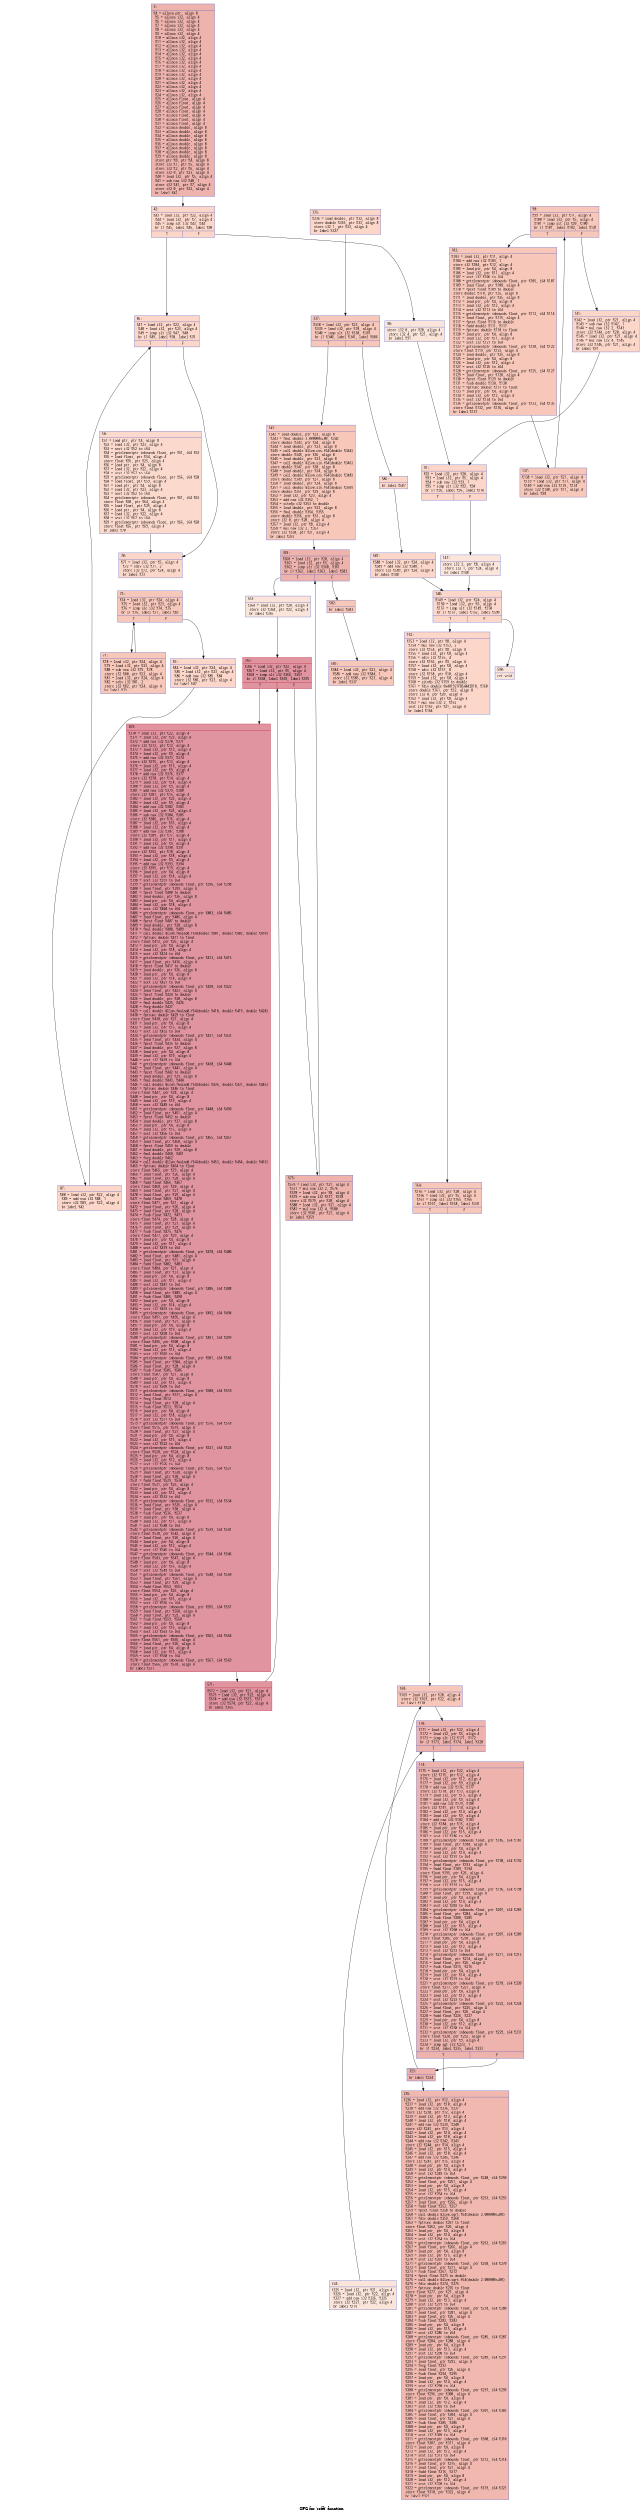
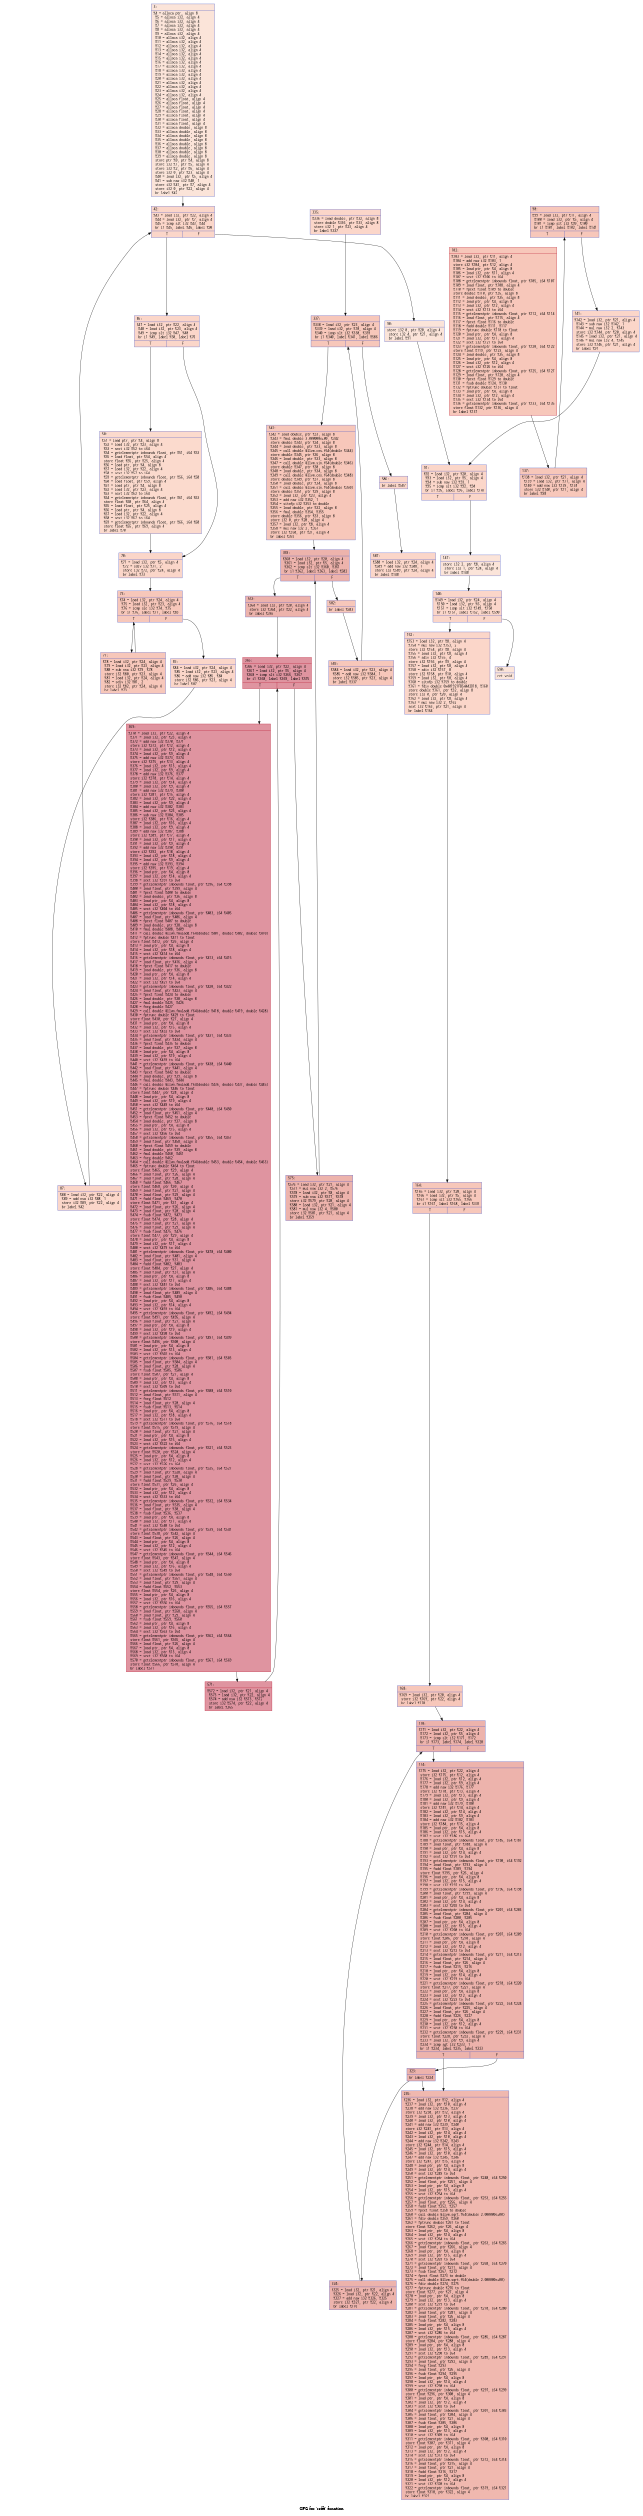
node "3:": fillcolor #d6524470 -> #f5c1a970
edge "98:" -> "102:": removed
node "102:": color #3d50c3ff -> #b70d28ff
edge "583:" -> "337:": added
edge "70:" -> "73:": added
edge "587:" -> "148:": removed
node "363:": fillcolor #f5c1a970 -> #d6524470
edge "87:" -> "46:": now "87:" -> "42:"
edge "323:" -> "168:": now "323:" -> "324:"
node "324:": fillcolor #f5c1a970 -> #d6524470
